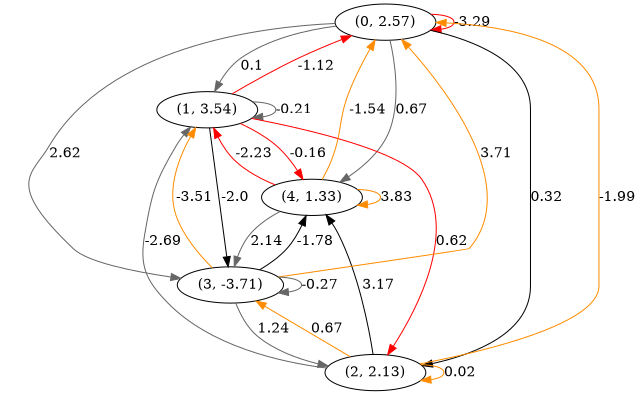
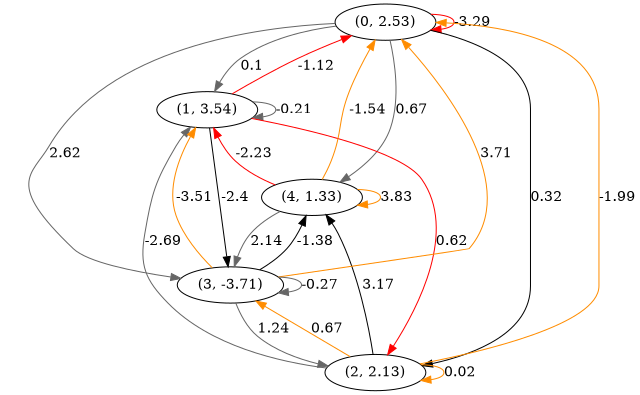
node "(0, 2.57)": label "(0, 2.57)" -> "(0, 2.53)"
edge "(1, 3.54)" -> "(4, 1.33)": removed, label "-0.16"
edge "(1, 3.54)" -> "(3, -3.71)": label "-2.0" -> "-2.4"
edge "(3, -3.71)" -> "(4, 1.33)": label "-1.78" -> "-1.38"
